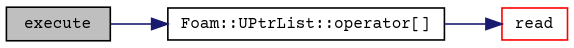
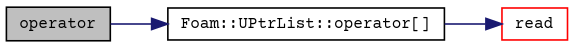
node "execute": label "execute" -> "operator"
